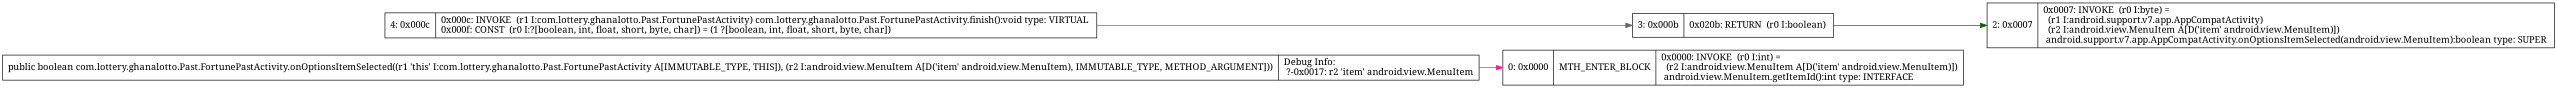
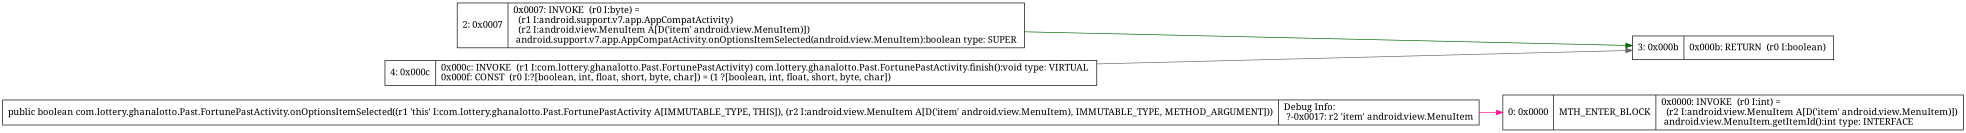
node "3: 0x000b": text "0x020b: RETURN  (r0 I:boolean)" -> "0x000b: RETURN  (r0 I:boolean)"
edge "3: 0x000b" -> "2: 0x0007": reversed
